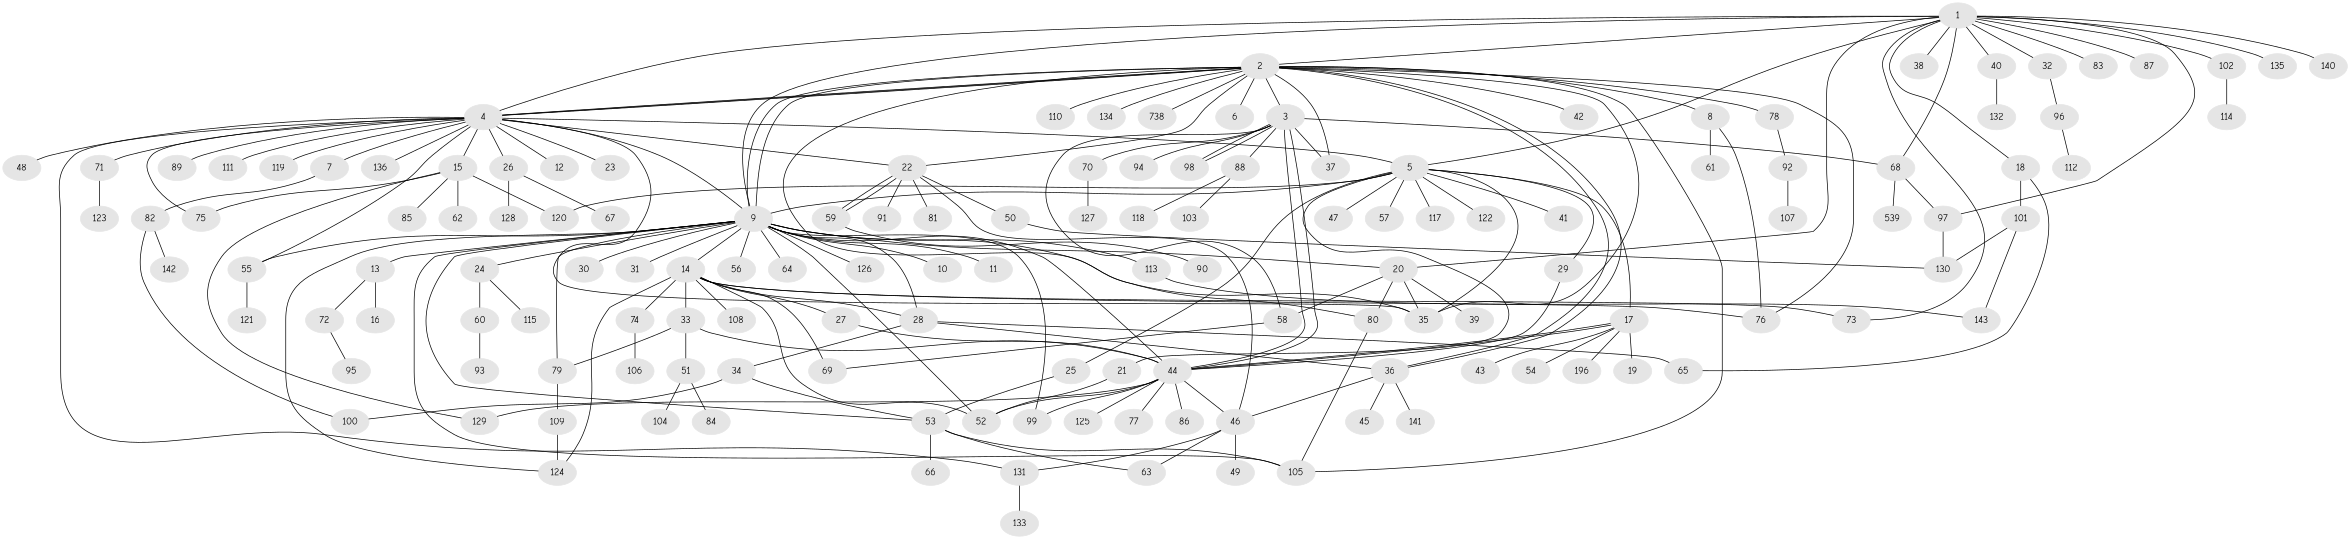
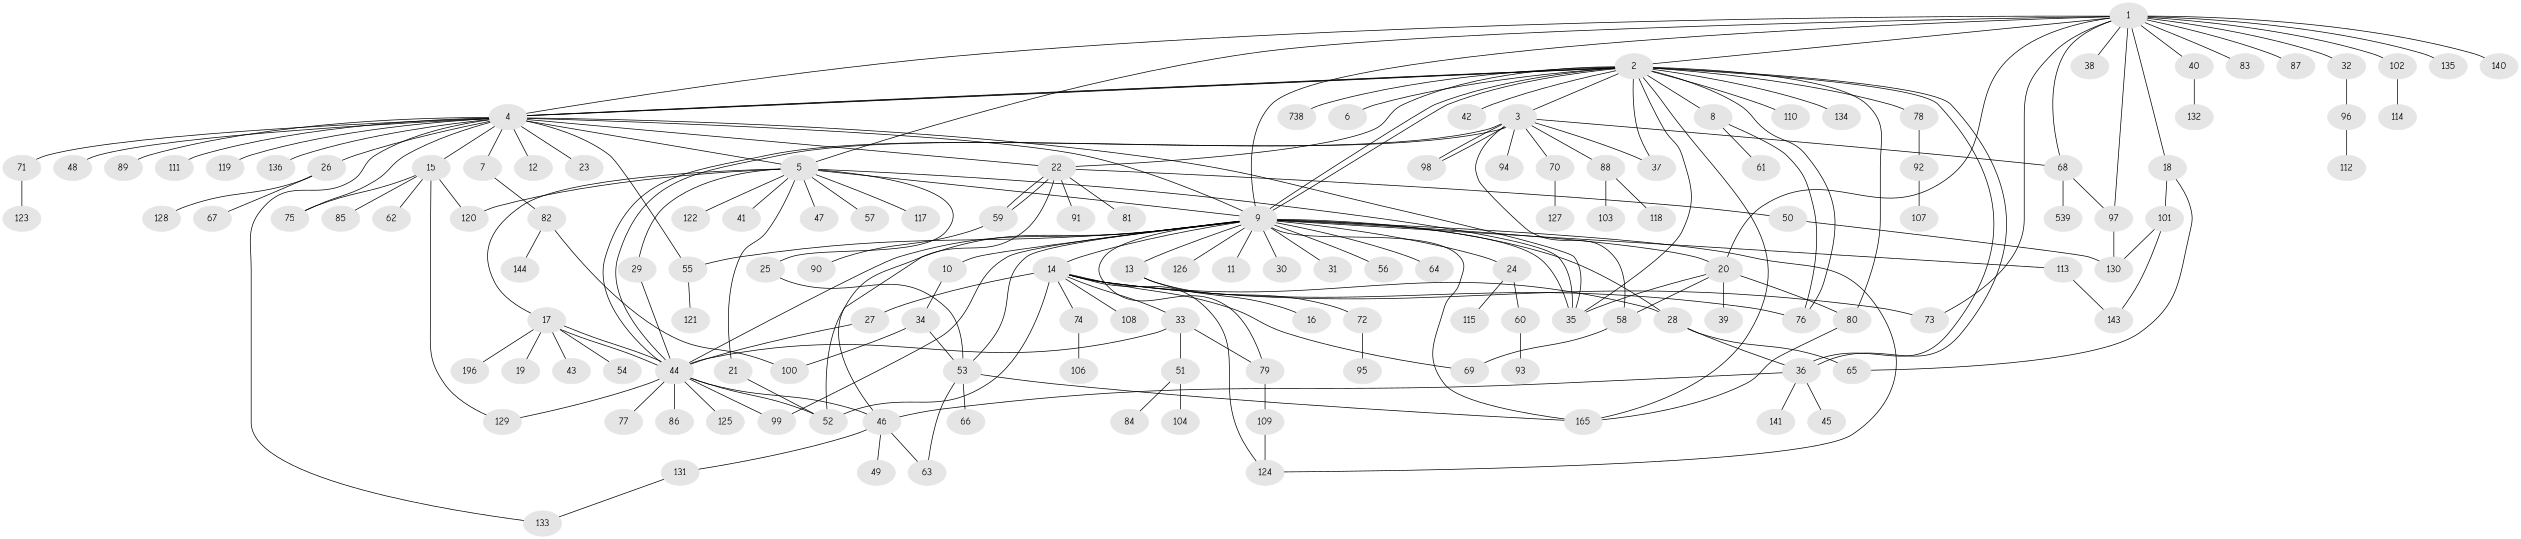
node "142": label "142" -> "144"
edge "28" -- "34": now "10" -- "34"
edge "4" -- "131": now "4" -- "133"
node "105": label "105" -> "165"
